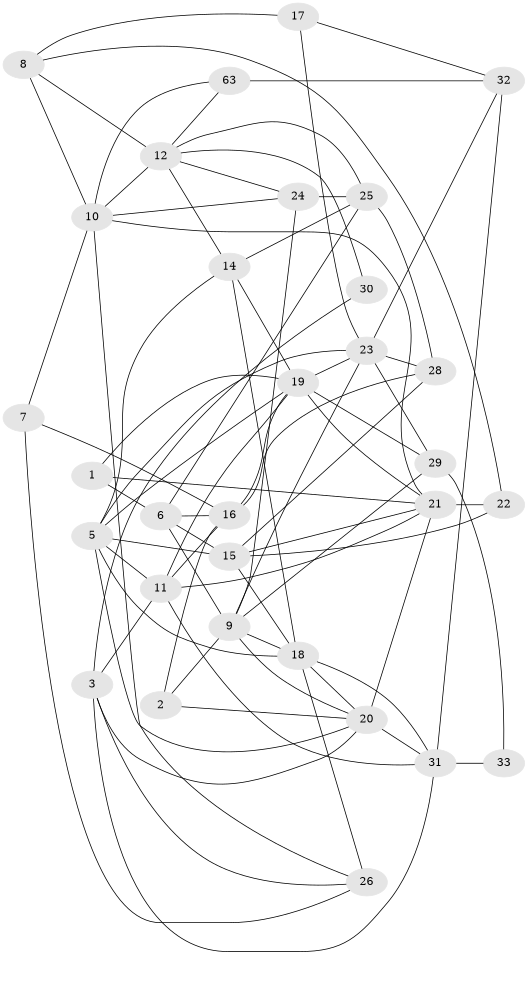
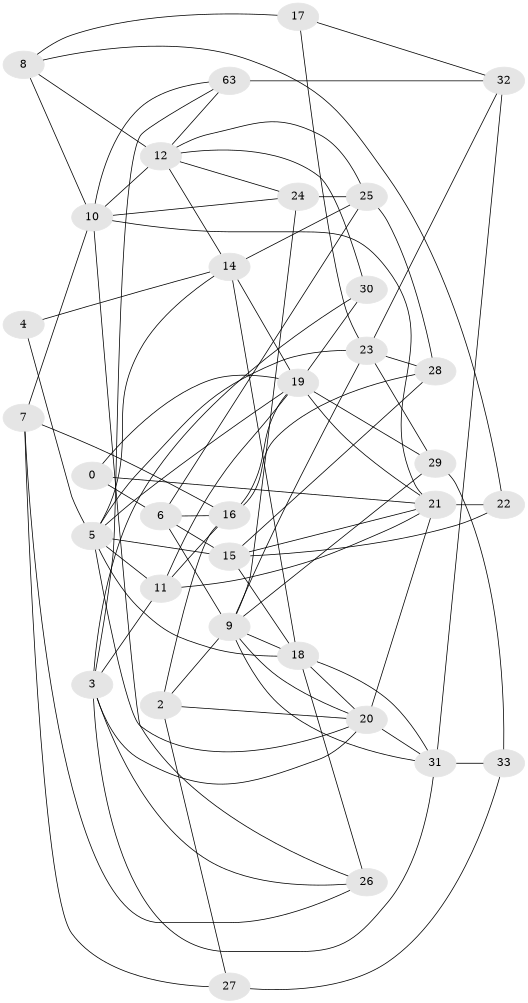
node "4": added
edge "63" -- "3": added
edge "23" -- "19": now "30" -- "19"
node "1": label "1" -> "0"
edge "11" -- "31": now "9" -- "31"
node "27": added
